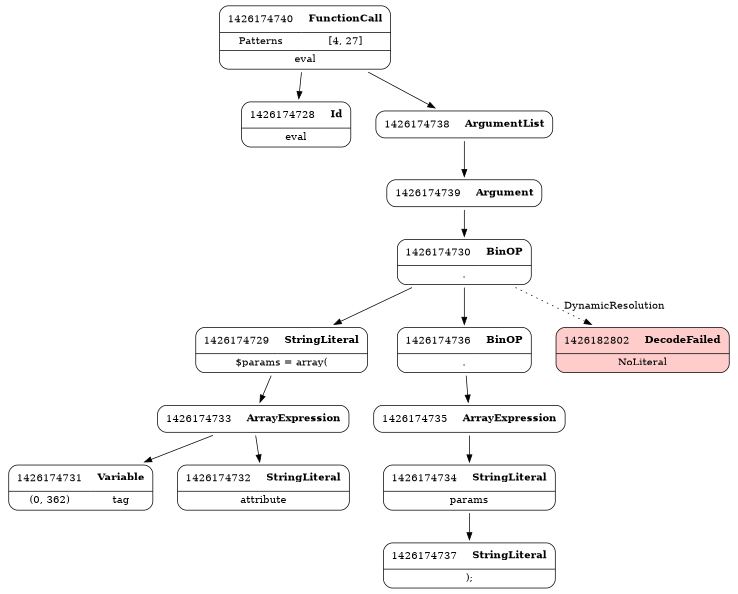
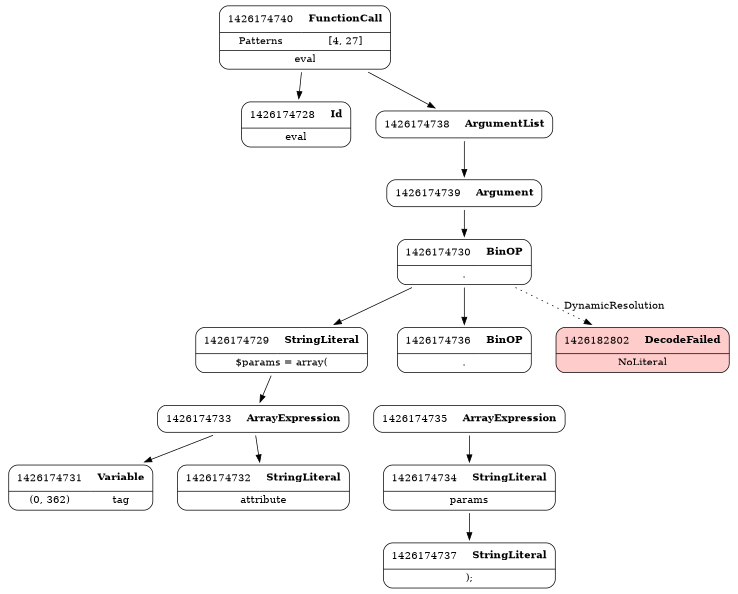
edge "1426174736" -> "1426174735": removed
